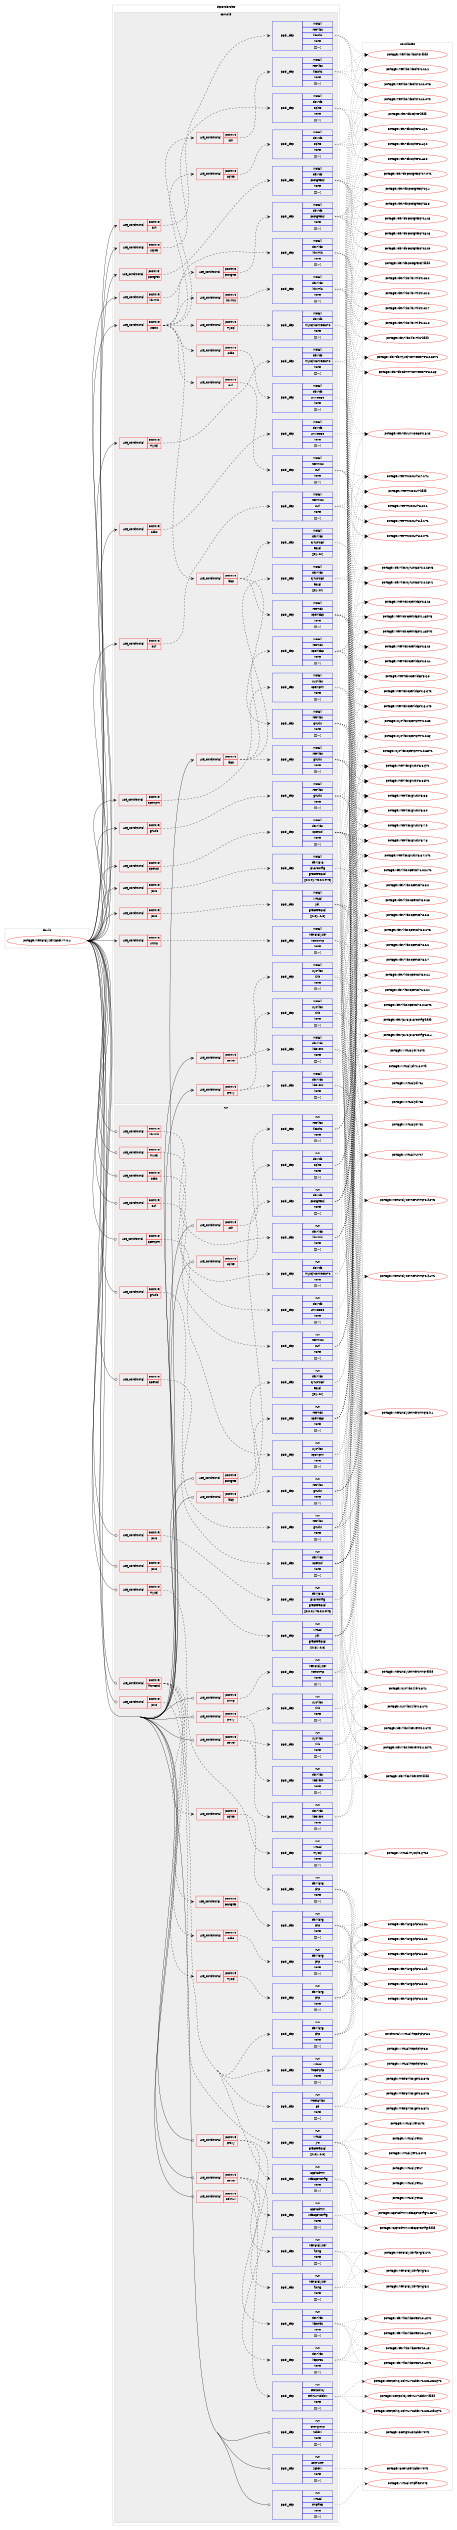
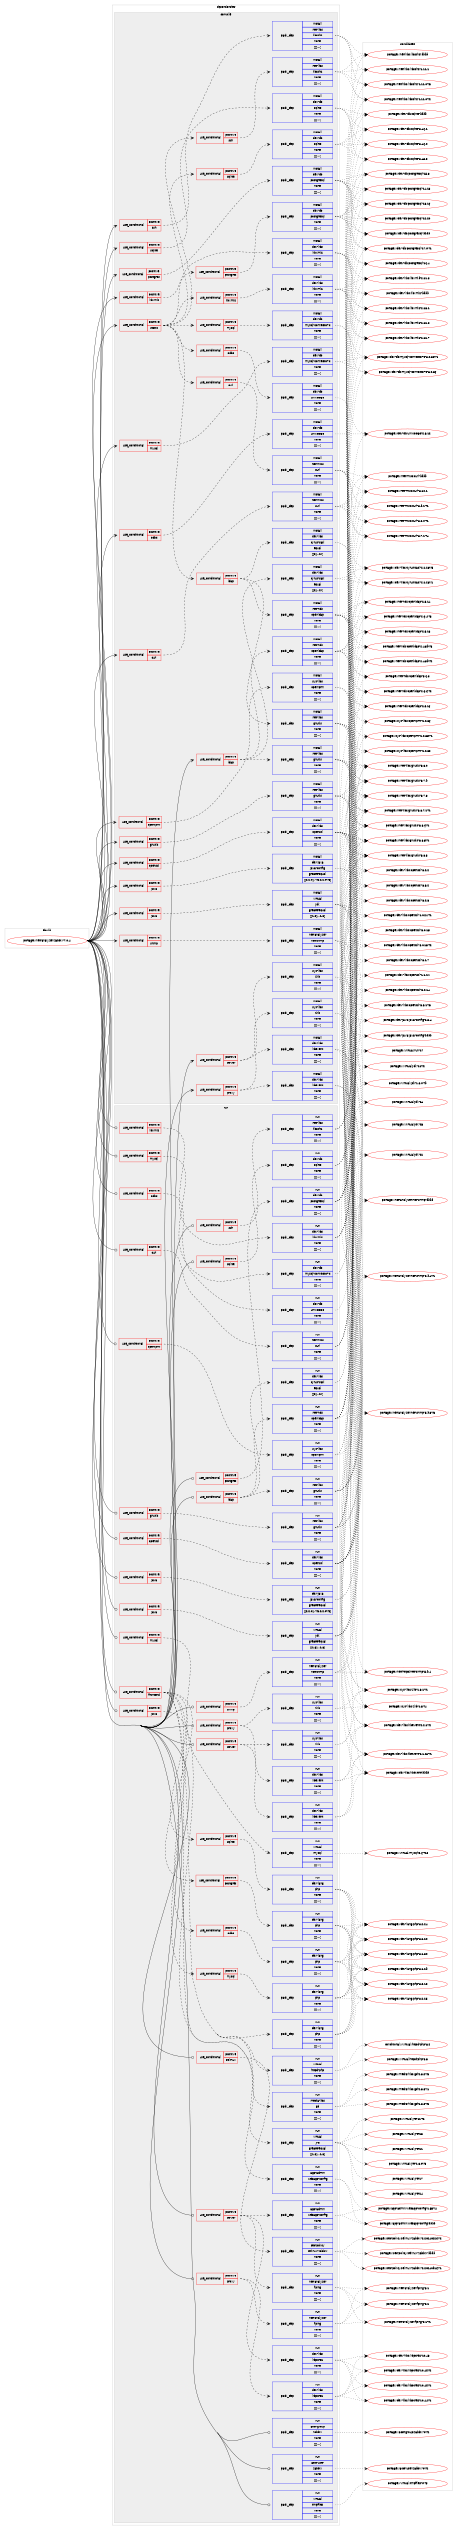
node "portage://dev-db/admin-connector-c-8.0.36": label "portage://dev-db/admin-connector-c-8.0.36" -> "portage://dev-db/mysql-connector-c-8.0.36"
node "portage://net-analyzer/net-snmp-5.9.4": label "portage://net-analyzer/net-snmp-5.9.4" -> "portage://net-httpd/net-snmp-5.9.4"
node "portage://virtual/httpd-php-8.1": removed
